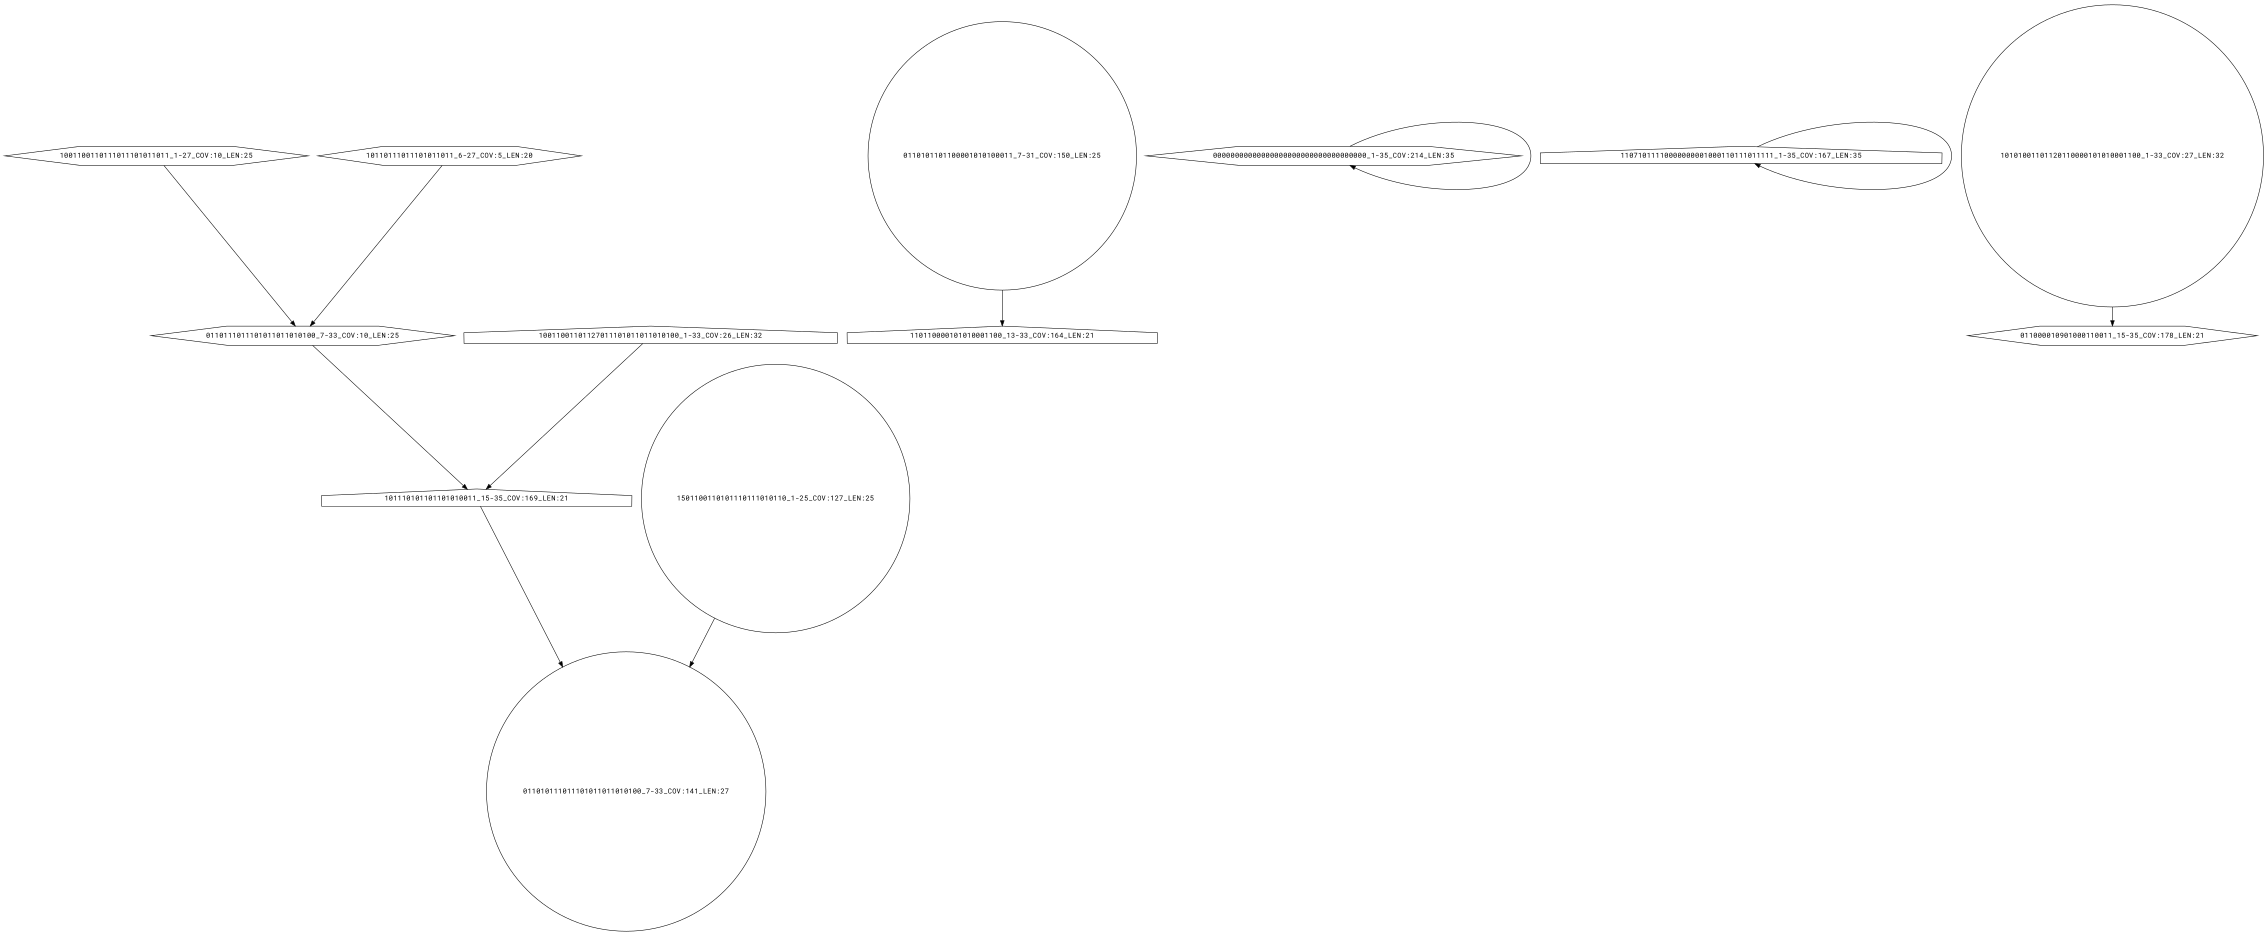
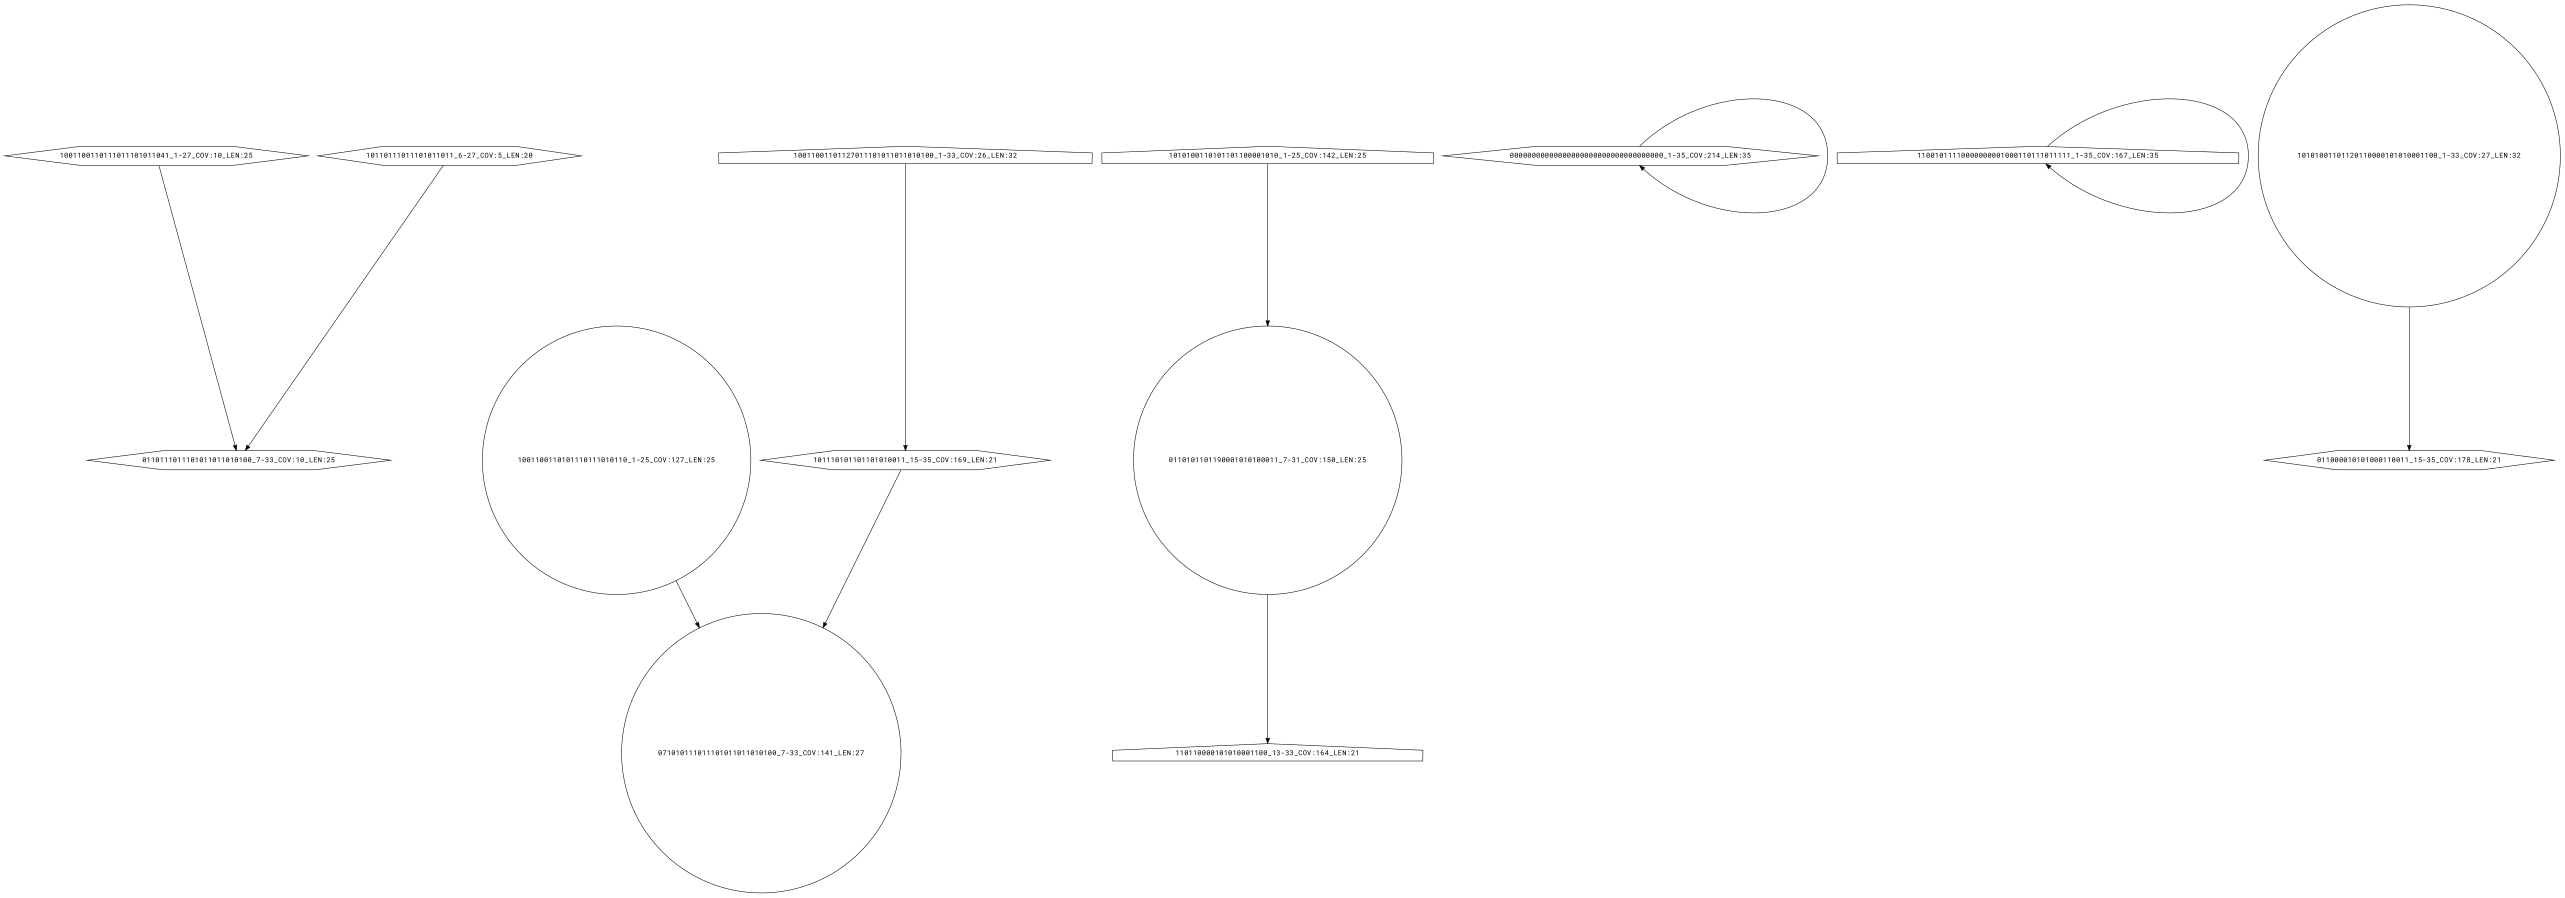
node "1001100110111011101011011_1-27_COV:10_LEN:25": label "1001100110111011101011011_1-27_COV:10_LEN:25" -> "1001100110111011101011041_1-27_COV:10_LEN:25"
node "0110101101100001010100011_7-31_COV:150_LEN:25": label "0110101101100001010100011_7-31_COV:150_LEN:25" -> "0110101101190001010100011_7-31_COV:150_LEN:25"
node "1010100110101101100001010_1-25_COV:142_LEN:25": added
node "11071011110000000001000110111011111_1-35_COV:167_LEN:35": label "11071011110000000001000110111011111_1-35_COV:167_LEN:35" -> "11001011110000000001000110111011111_1-35_COV:167_LEN:35"
node "011000010901000110011_15-35_COV:178_LEN:21": label "011000010901000110011_15-35_COV:178_LEN:21" -> "011000010101000110011_15-35_COV:178_LEN:21"
edge "0110111011101011011010100_7-33_COV:10_LEN:25" -> "101110101101101010011_15-35_COV:169_LEN:21": removed
node "101110101101101010011_15-35_COV:169_LEN:21": shape house -> hexagon
node "1501100110101110111010110_1-25_COV:127_LEN:25": label "1501100110101110111010110_1-25_COV:127_LEN:25" -> "1001100110101110111010110_1-25_COV:127_LEN:25"
node "011010111011101011011010100_7-33_COV:141_LEN:27": label "011010111011101011011010100_7-33_COV:141_LEN:27" -> "071010111011101011011010100_7-33_COV:141_LEN:27"
